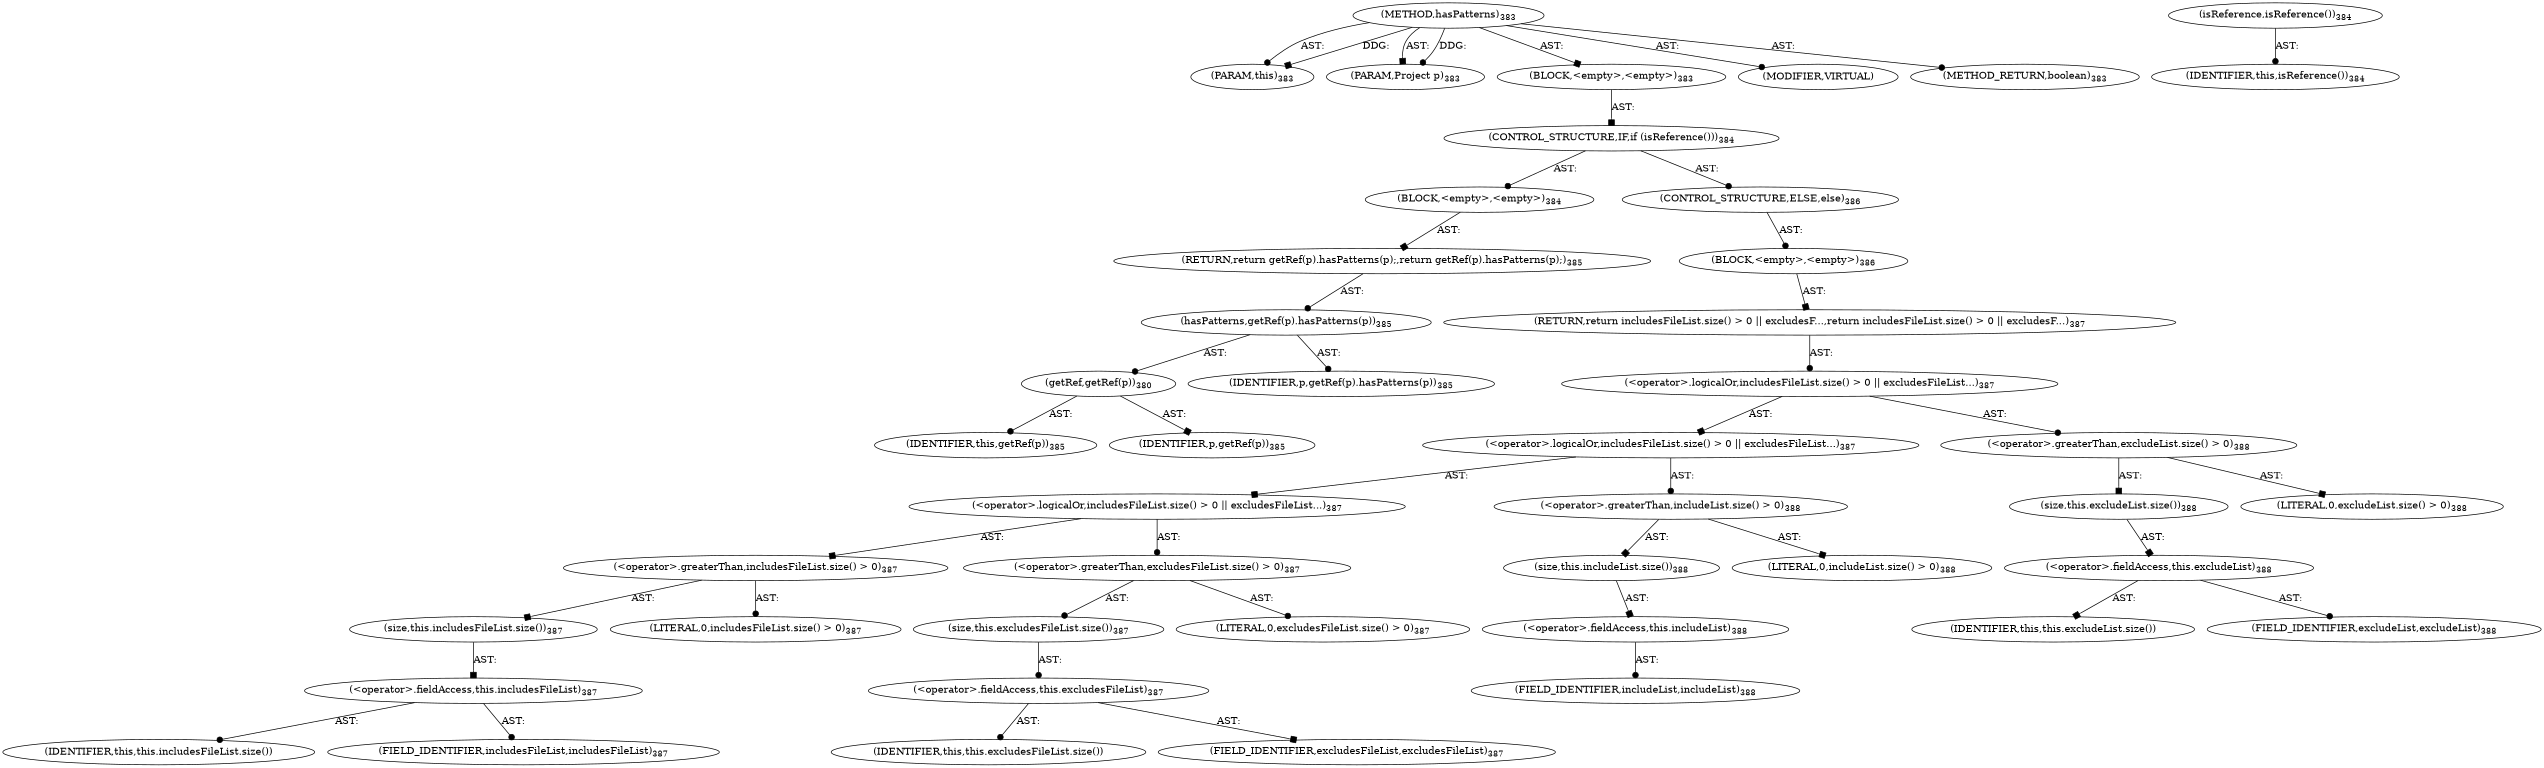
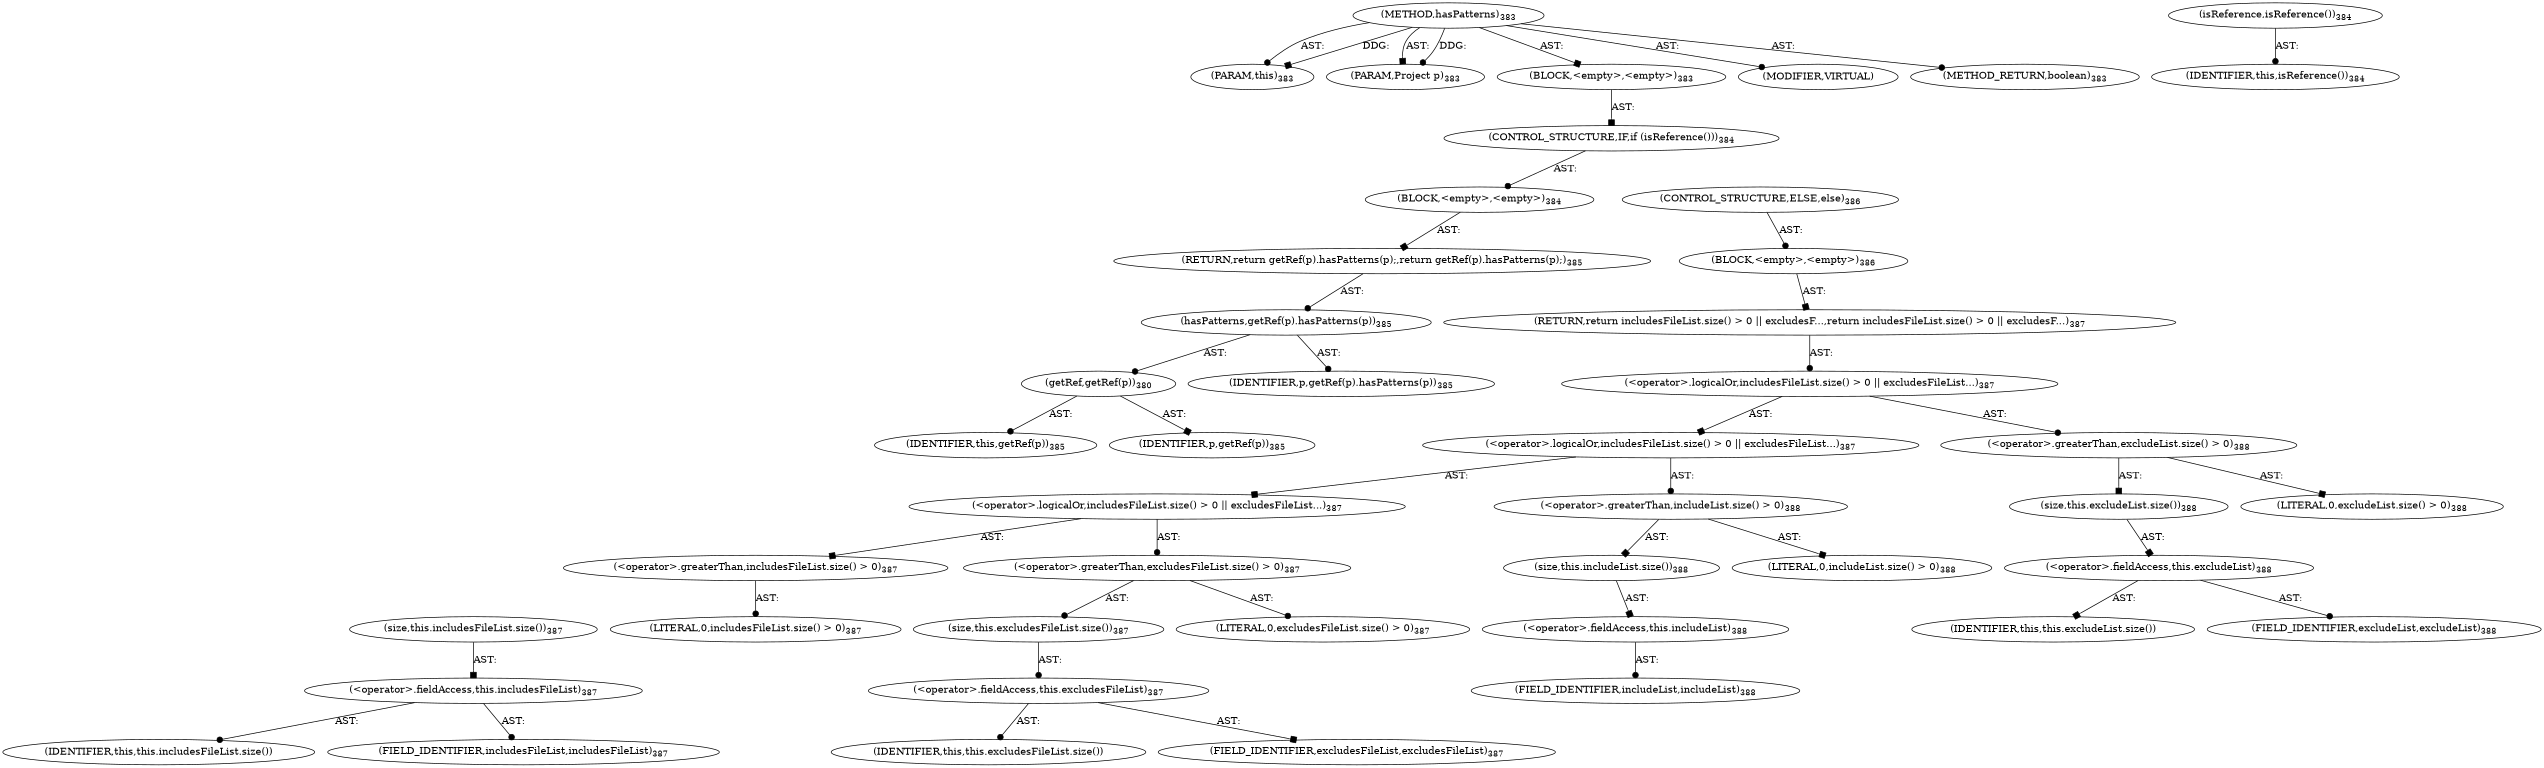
edge "(CONTROL_STRUCTURE,IF,if (isReference()))" -> "(CONTROL_STRUCTURE,ELSE,else)": removed, label "AST:"
edge "(<operator>.greaterThan,includesFileList.size() > 0)" -> "(size,this.includesFileList.size())": removed, label "AST:"
